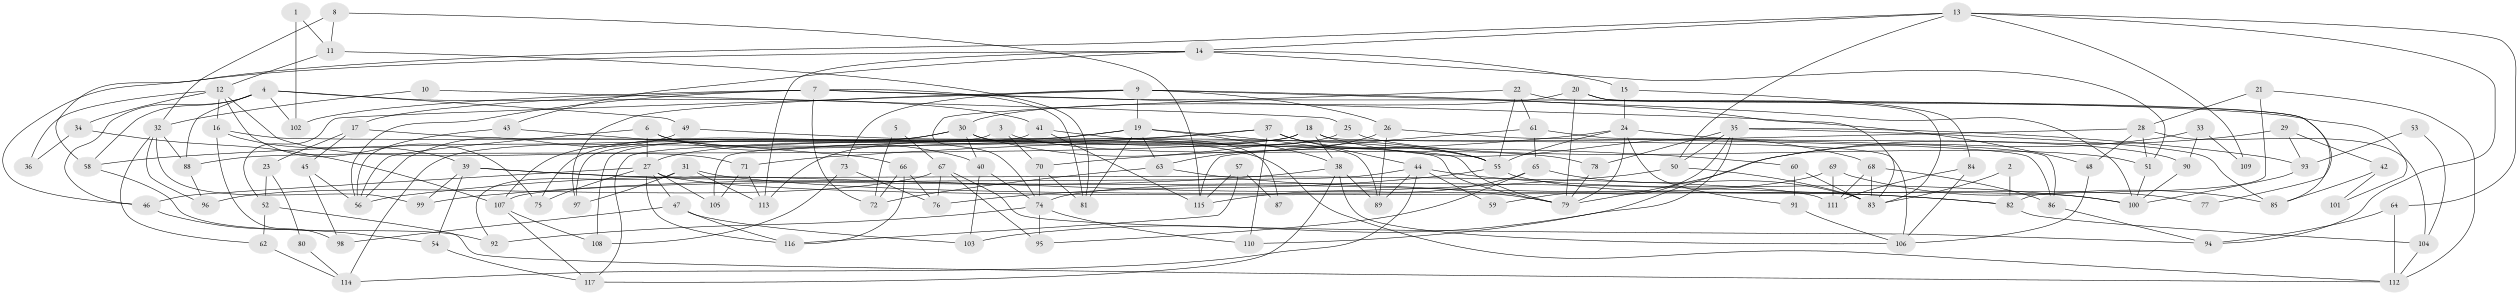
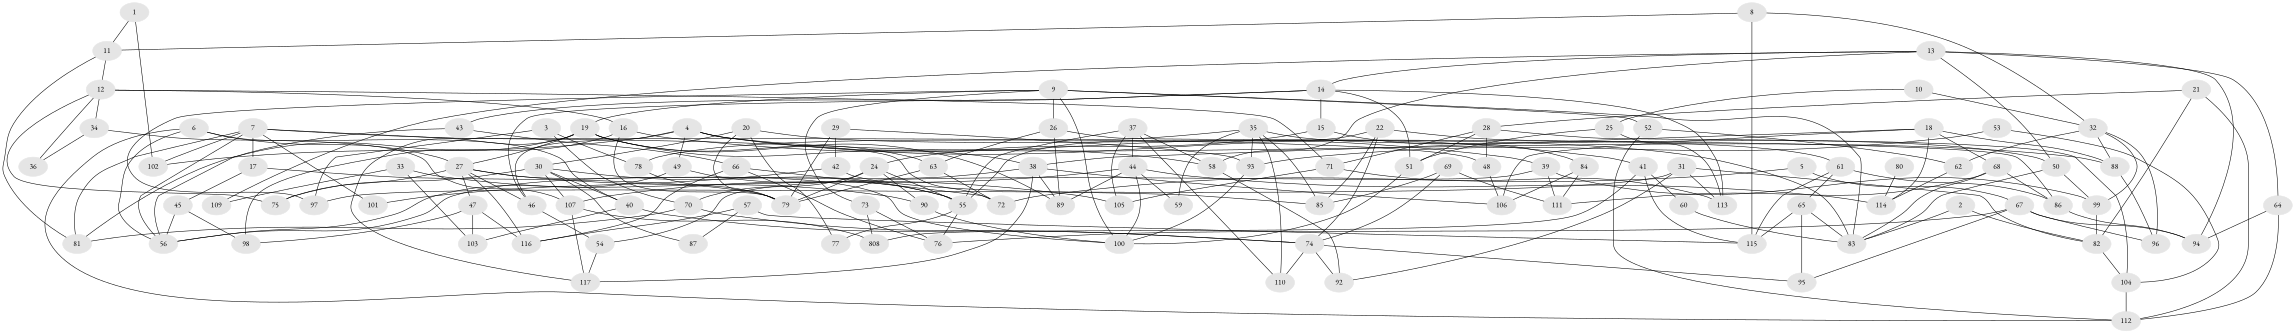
node "23": removed
edge "39" -- "82": now "99" -- "82"
node "91": removed
node "108": label "108" -> "808"
